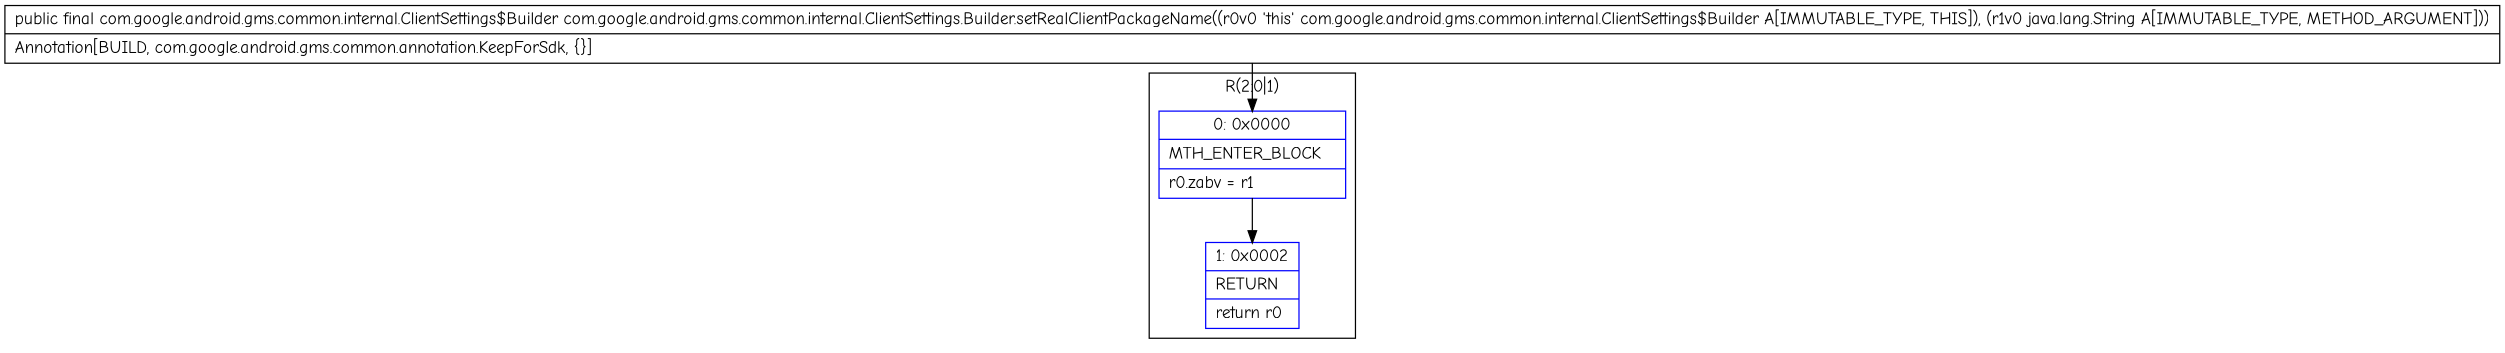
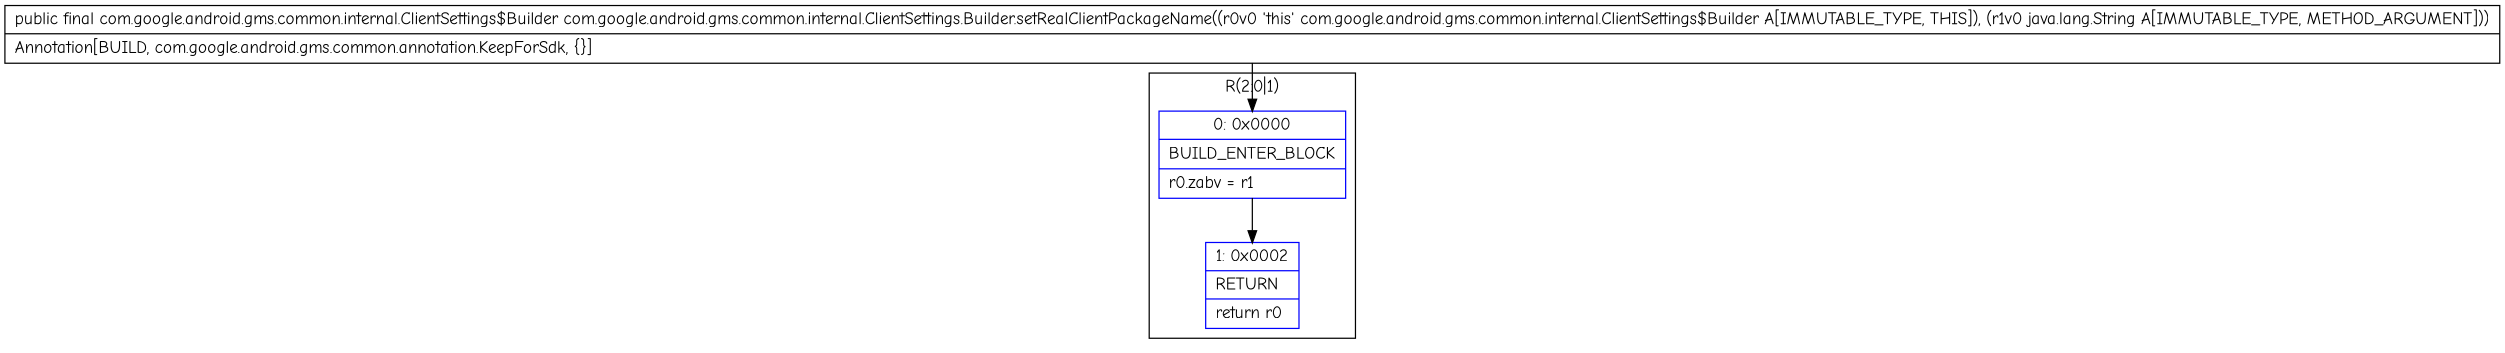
node "0: 0x0000": text "MTH_ENTER_BLOCK" -> "BUILD_ENTER_BLOCK"
